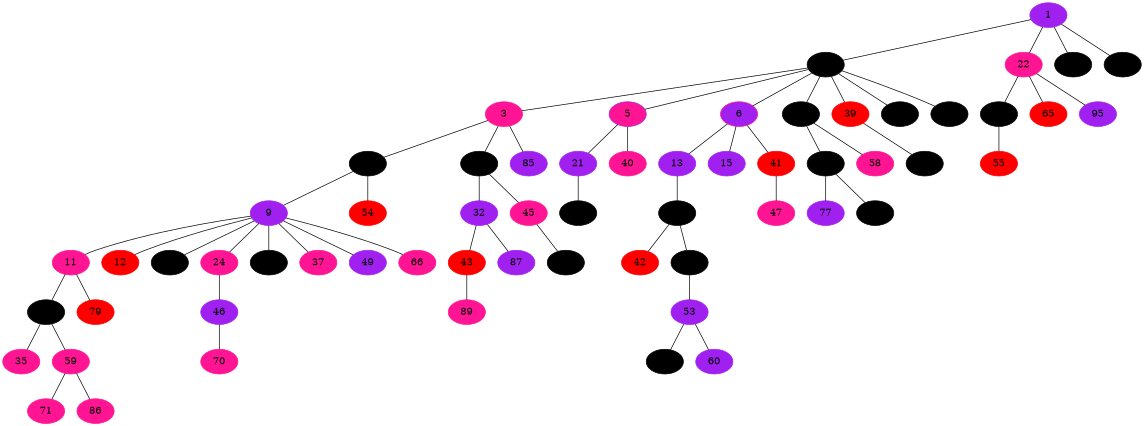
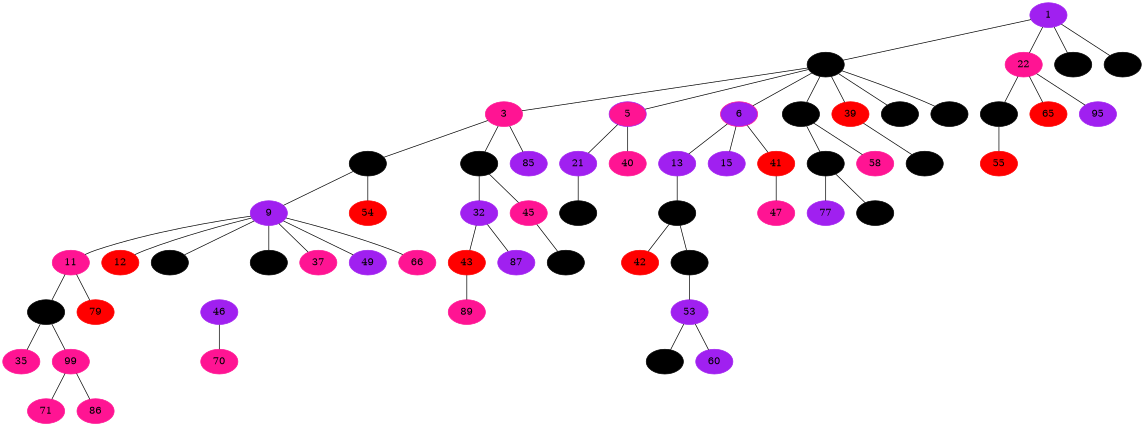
node "24": removed
node "59": label "59" -> "99"
